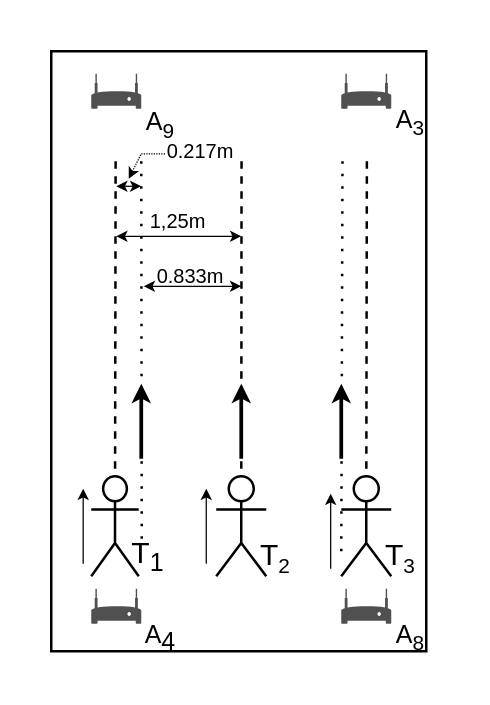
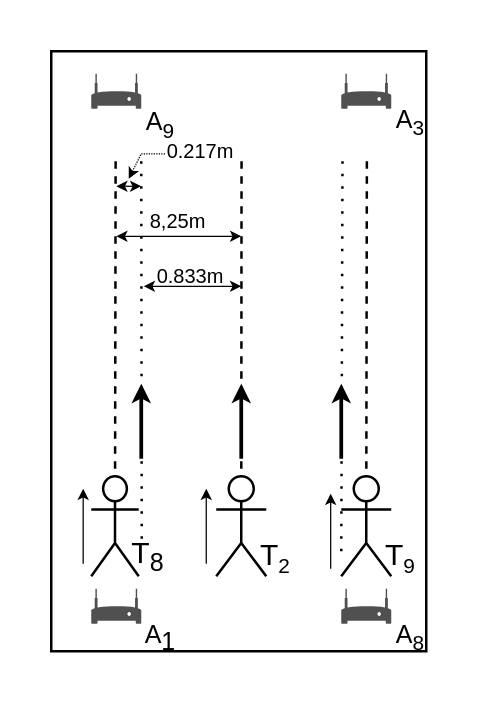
node "1,25m": label "1,25m" -> "8,25m"
node "T1": label "T1" -> "T8"
node "T3": label "T3" -> "T9"
node "A4": label "A4" -> "A1"
